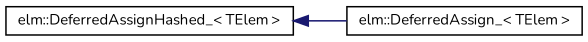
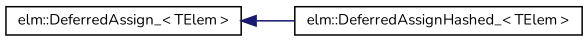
edge "elm::DeferredAssign_< TElem >" -> "elm::DeferredAssignHashed_< TElem >": reversed
